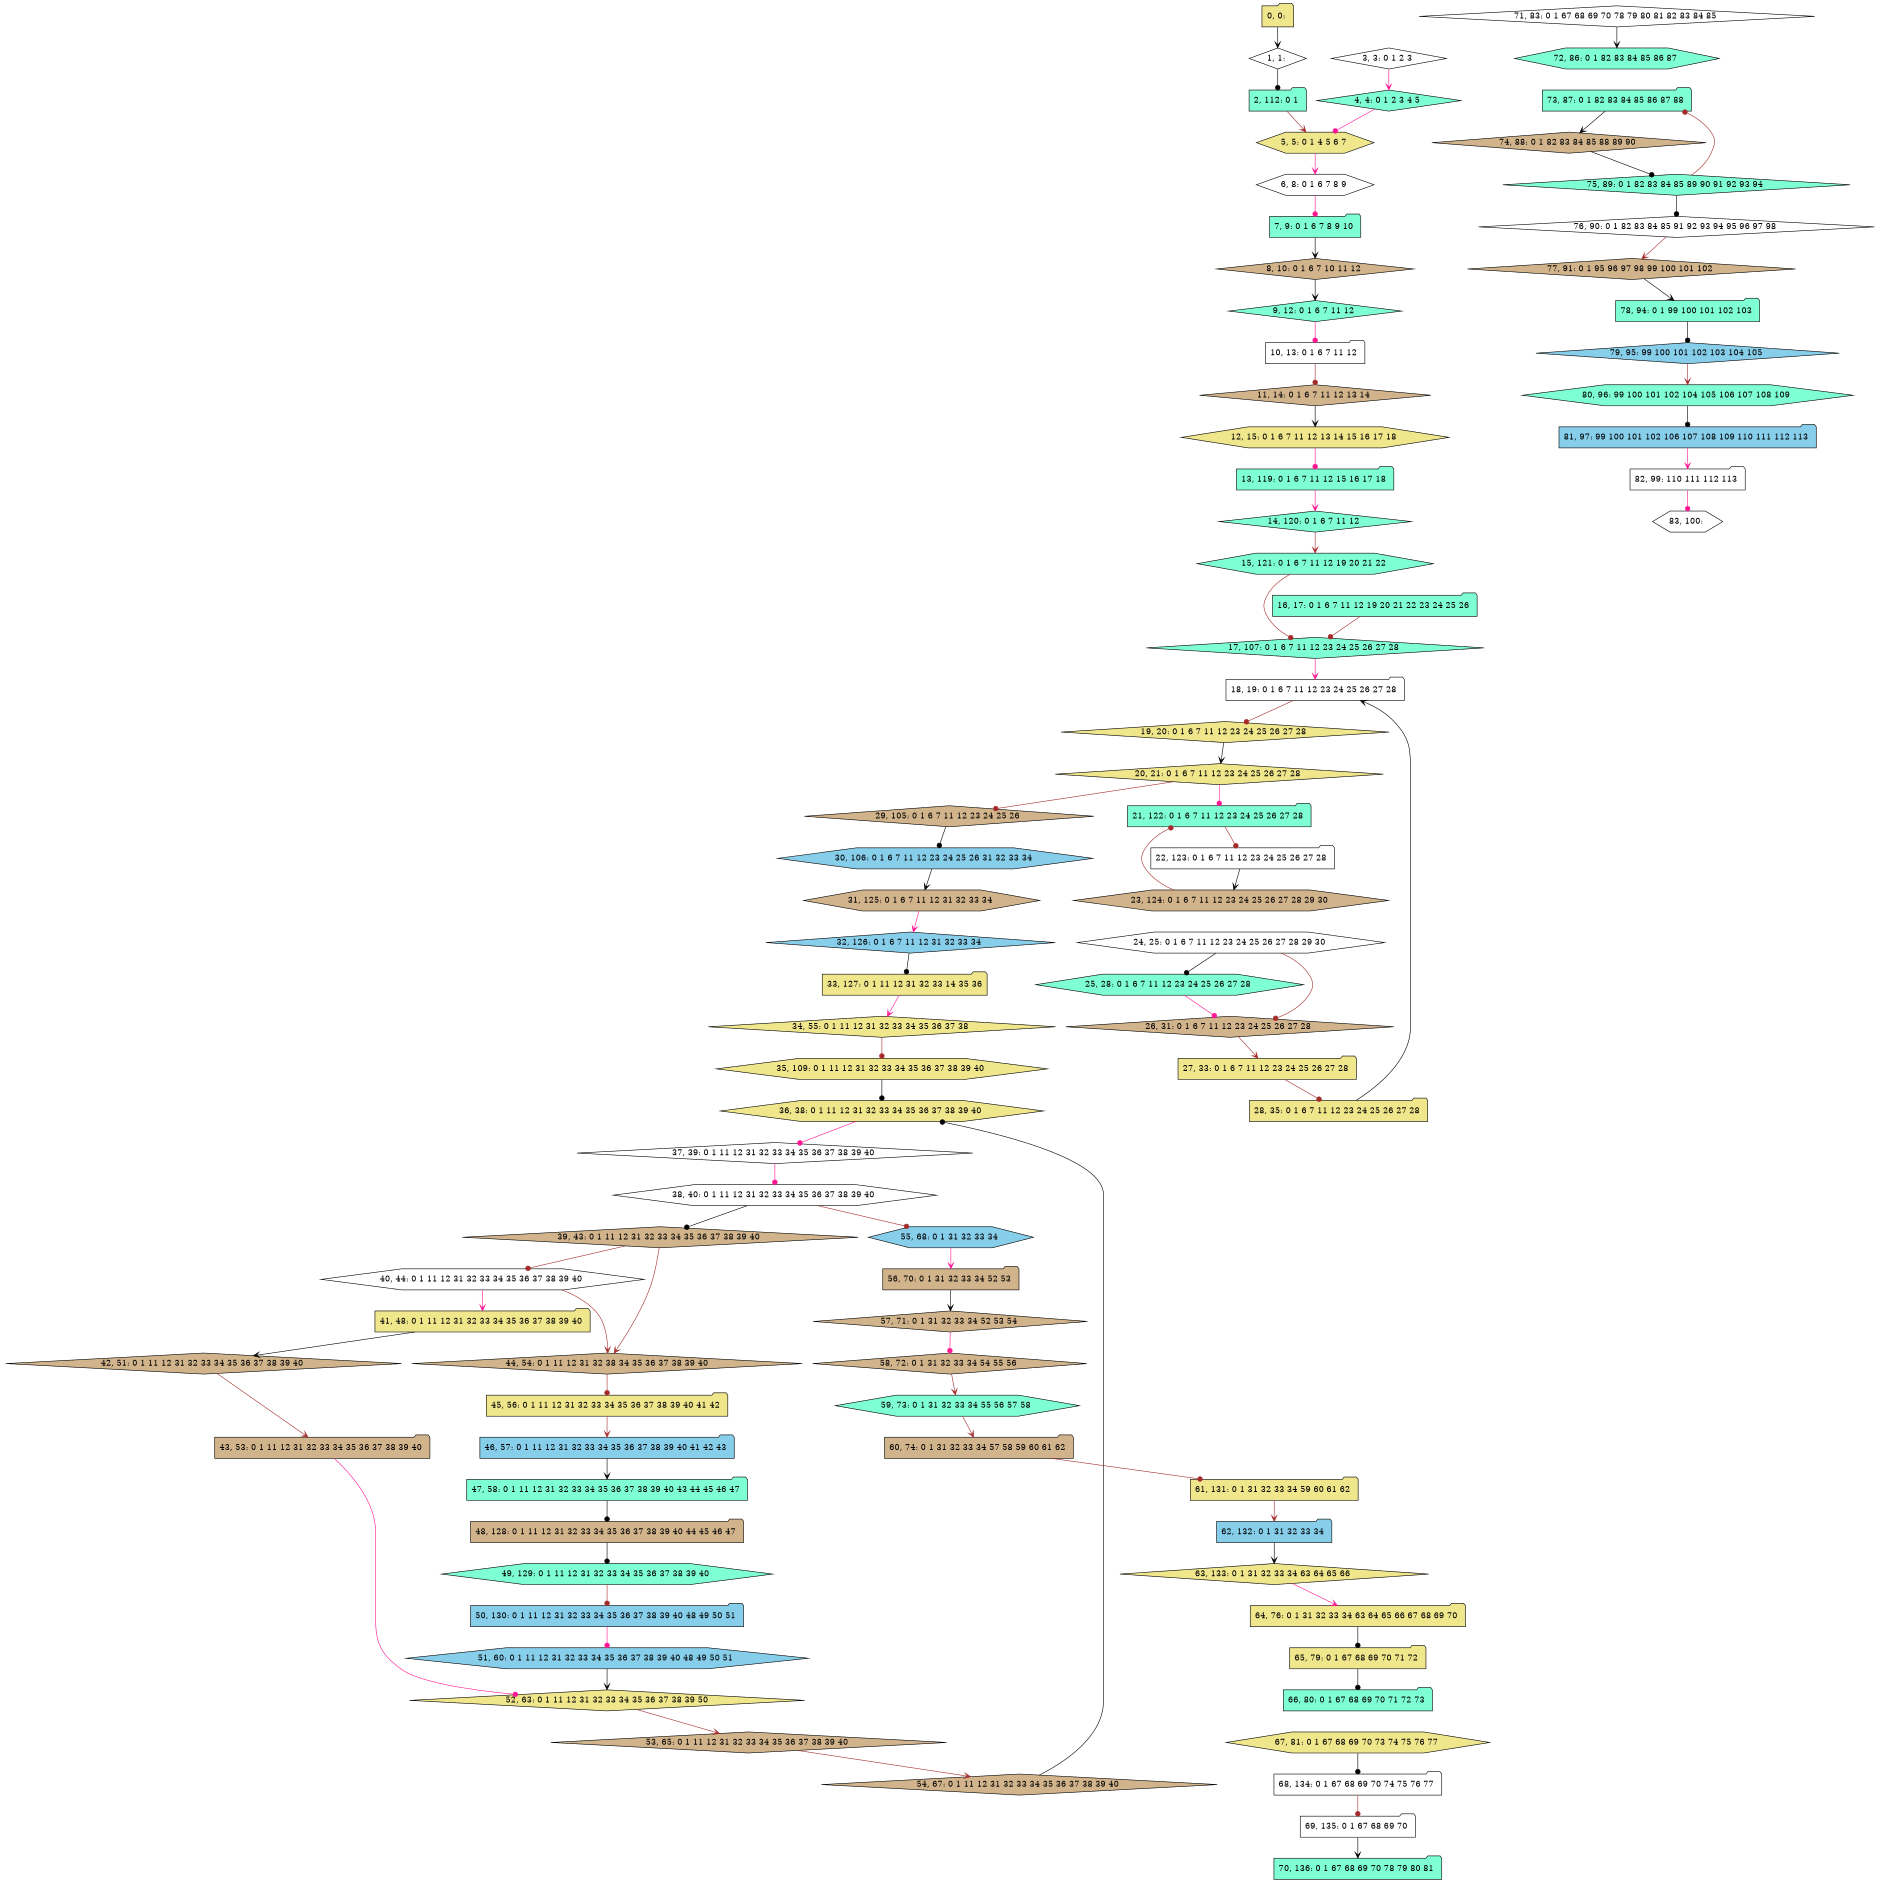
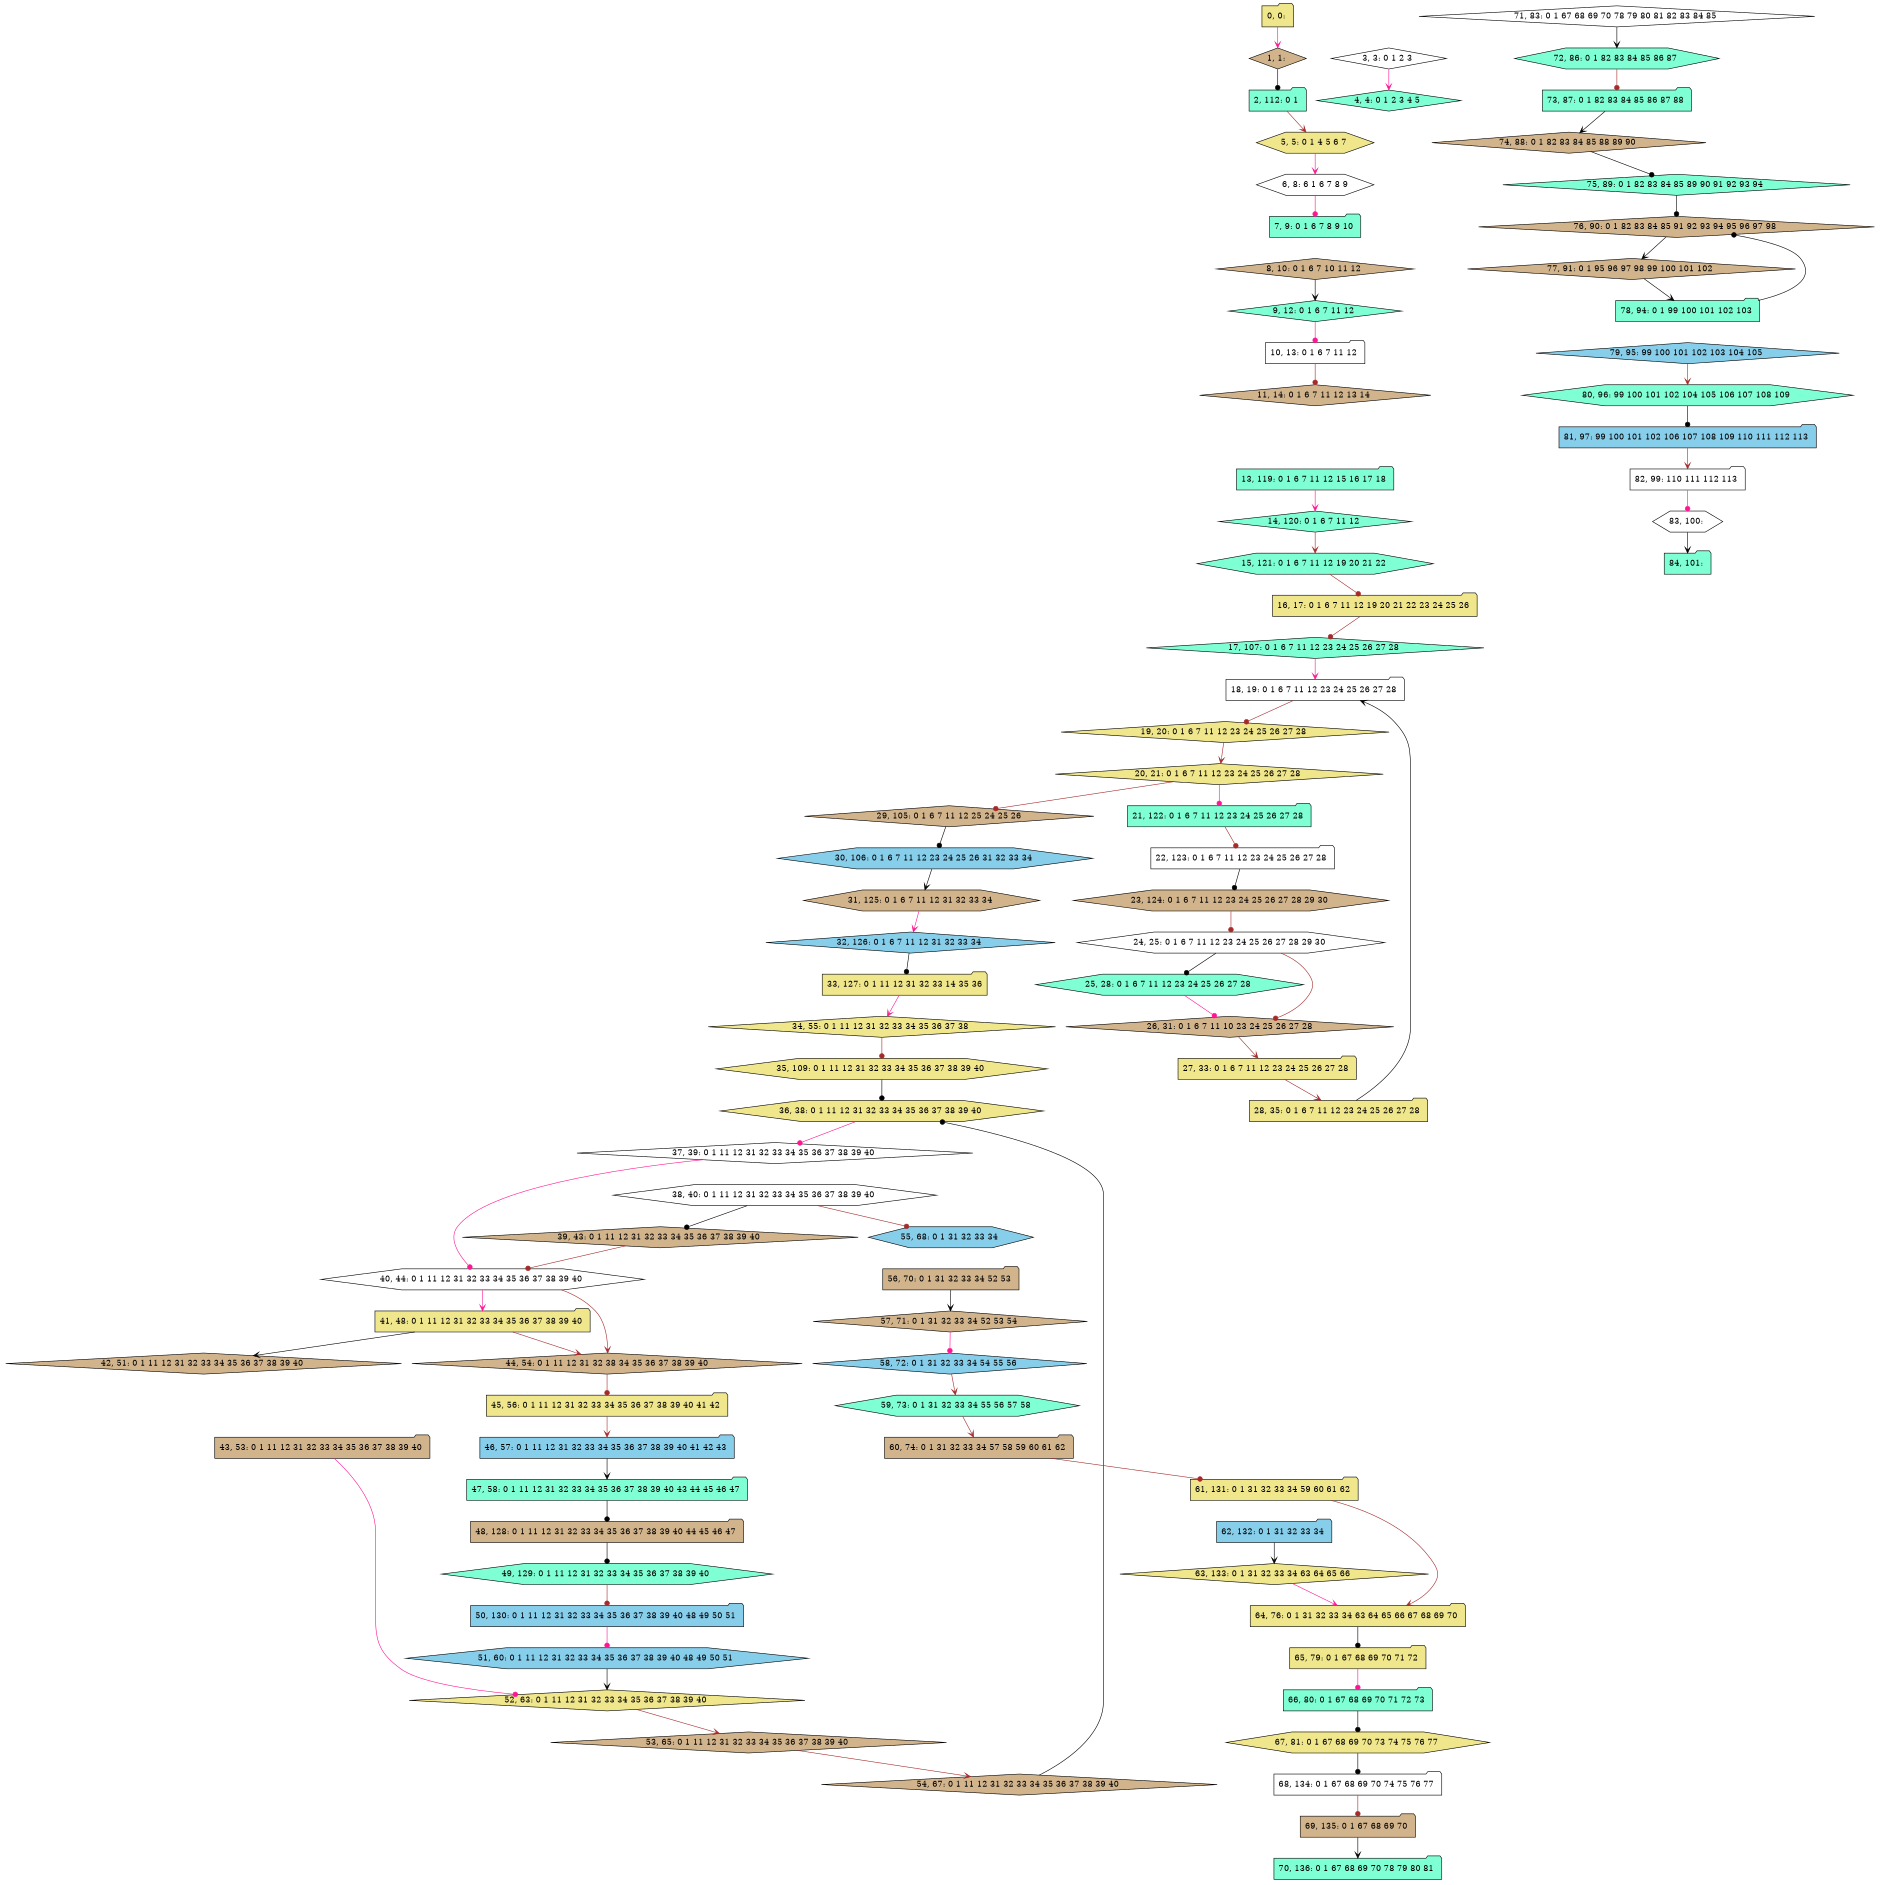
edge "0, 0:" -> "1, 1:": color black -> deeppink
node "1, 1:": fillcolor white -> tan
edge "4, 4: 0 1 2 3 4 5" -> "5, 5: 0 1 4 5 6 7": removed
edge "75, 89: 0 1 82 83 84 85 89 90 91 92 93 94" -> "73, 87: 0 1 82 83 84 85 86 87 88": now "72, 86: 0 1 82 83 84 85 86 87" -> "73, 87: 0 1 82 83 84 85 86 87 88"
node "6, 8: 0 1 6 7 8 9": label "6, 8: 0 1 6 7 8 9" -> "6, 8: 6 1 6 7 8 9"
node "76, 90: 0 1 82 83 84 85 91 92 93 94 95 96 97 98": fillcolor white -> tan
edge "7, 9: 0 1 6 7 8 9 10" -> "8, 10: 0 1 6 7 10 11 12": removed
edge "76, 90: 0 1 82 83 84 85 91 92 93 94 95 96 97 98" -> "77, 91: 0 1 95 96 97 98 99 100 101 102": color brown -> black
edge "78, 94: 0 1 99 100 101 102 103" -> "79, 95: 99 100 101 102 103 104 105": now "78, 94: 0 1 99 100 101 102 103" -> "76, 90: 0 1 82 83 84 85 91 92 93 94 95 96 97 98"
node "12, 15: 0 1 6 7 11 12 13 14 15 16 17 18": removed
edge "81, 97: 99 100 101 102 106 107 108 109 110 111 112 113" -> "82, 99: 110 111 112 113": color deeppink -> brown
node "84, 101:": added
edge "15, 121: 0 1 6 7 11 12 19 20 21 22" -> "17, 107: 0 1 6 7 11 12 23 24 25 26 27 28": now "15, 121: 0 1 6 7 11 12 19 20 21 22" -> "16, 17: 0 1 6 7 11 12 19 20 21 22 23 24 25 26"
node "16, 17: 0 1 6 7 11 12 19 20 21 22 23 24 25 26": fillcolor aquamarine -> khaki
edge "19, 20: 0 1 6 7 11 12 23 24 25 26 27 28" -> "20, 21: 0 1 6 7 11 12 23 24 25 26 27 28": color black -> brown
node "29, 105: 0 1 6 7 11 12 23 24 25 26": label "29, 105: 0 1 6 7 11 12 23 24 25 26" -> "29, 105: 0 1 6 7 11 12 25 24 25 26"
edge "23, 124: 0 1 6 7 11 12 23 24 25 26 27 28 29 30" -> "21, 122: 0 1 6 7 11 12 23 24 25 26 27 28": now "23, 124: 0 1 6 7 11 12 23 24 25 26 27 28 29 30" -> "24, 25: 0 1 6 7 11 12 23 24 25 26 27 28 29 30"
edge "22, 123: 0 1 6 7 11 12 23 24 25 26 27 28" -> "23, 124: 0 1 6 7 11 12 23 24 25 26 27 28 29 30": arrowhead vee -> dot
node "26, 31: 0 1 6 7 11 12 23 24 25 26 27 28": label "26, 31: 0 1 6 7 11 12 23 24 25 26 27 28" -> "26, 31: 0 1 6 7 11 10 23 24 25 26 27 28"
edge "27, 33: 0 1 6 7 11 12 23 24 25 26 27 28" -> "28, 35: 0 1 6 7 11 12 23 24 25 26 27 28": arrowhead dot -> vee
edge "37, 39: 0 1 11 12 31 32 33 34 35 36 37 38 39 40" -> "38, 40: 0 1 11 12 31 32 33 34 35 36 37 38 39 40": now "37, 39: 0 1 11 12 31 32 33 34 35 36 37 38 39 40" -> "40, 44: 0 1 11 12 31 32 33 34 35 36 37 38 39 40"
edge "55, 68: 0 1 31 32 33 34" -> "56, 70: 0 1 31 32 33 34 52 53": removed
edge "39, 43: 0 1 11 12 31 32 33 34 35 36 37 38 39 40" -> "44, 54: 0 1 11 12 31 32 38 34 35 36 37 38 39 40": now "41, 48: 0 1 11 12 31 32 33 34 35 36 37 38 39 40" -> "44, 54: 0 1 11 12 31 32 38 34 35 36 37 38 39 40"
node "58, 72: 0 1 31 32 33 34 54 55 56": fillcolor tan -> skyblue
edge "42, 51: 0 1 11 12 31 32 33 34 35 36 37 38 39 40" -> "43, 53: 0 1 11 12 31 32 33 34 35 36 37 38 39 40": removed
edge "61, 131: 0 1 31 32 33 34 59 60 61 62" -> "62, 132: 0 1 31 32 33 34": now "61, 131: 0 1 31 32 33 34 59 60 61 62" -> "64, 76: 0 1 31 32 33 34 63 64 65 66 67 68 69 70"
edge "65, 79: 0 1 67 68 69 70 71 72" -> "66, 80: 0 1 67 68 69 70 71 72 73": color black -> deeppink
node "52, 63: 0 1 11 12 31 32 33 34 35 36 37 38 39 50": label "52, 63: 0 1 11 12 31 32 33 34 35 36 37 38 39 50" -> "52, 63: 0 1 11 12 31 32 33 34 35 36 37 38 39 40"
edge "66, 80: 0 1 67 68 69 70 71 72 73" -> "67, 81: 0 1 67 68 69 70 73 74 75 76 77": added
node "69, 135: 0 1 67 68 69 70": fillcolor white -> tan
